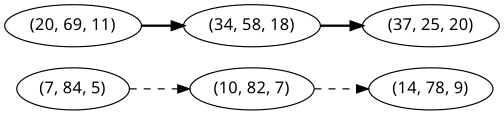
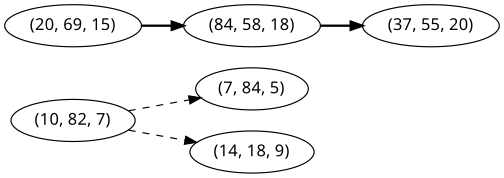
node "(20, 69, 11)": label "(20, 69, 11)" -> "(20, 69, 15)"
node "(34, 58, 18)": label "(34, 58, 18)" -> "(84, 58, 18)"
node "(37, 25, 20)": label "(37, 25, 20)" -> "(37, 55, 20)"
edge "(7, 84, 5)" -> "(10, 82, 7)": reversed
node "(14, 78, 9)": label "(14, 78, 9)" -> "(14, 18, 9)"
